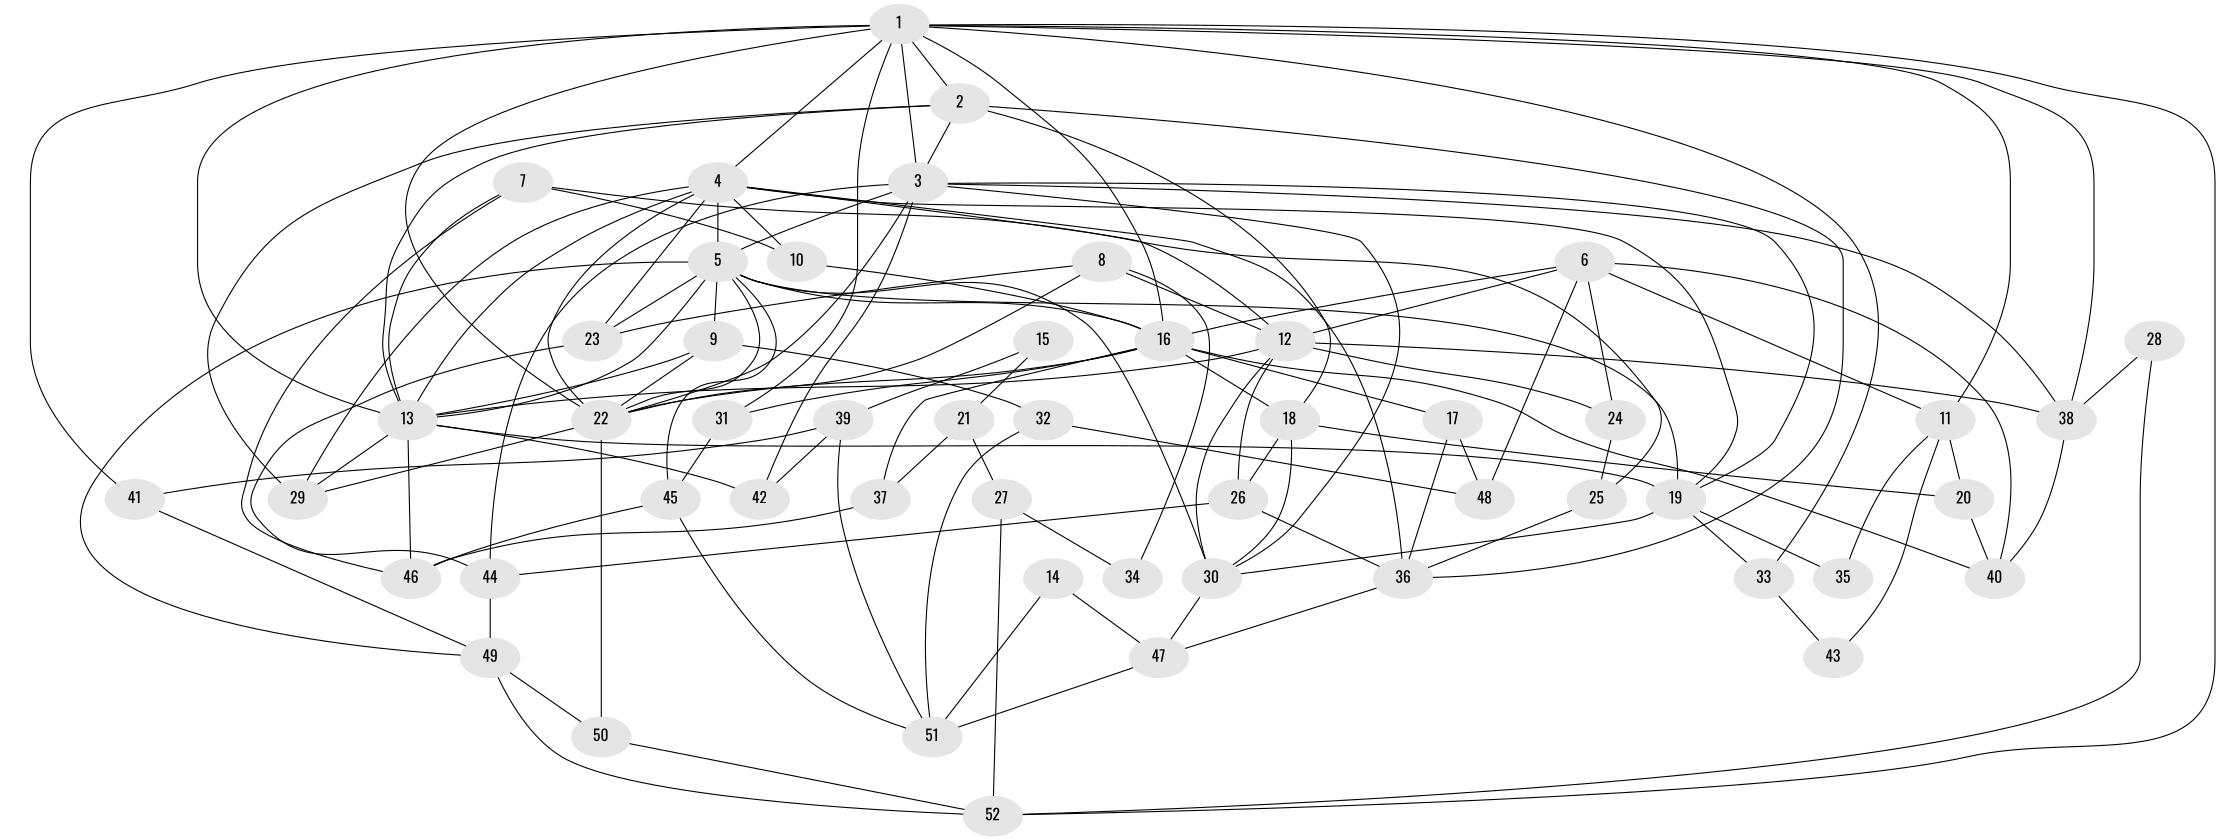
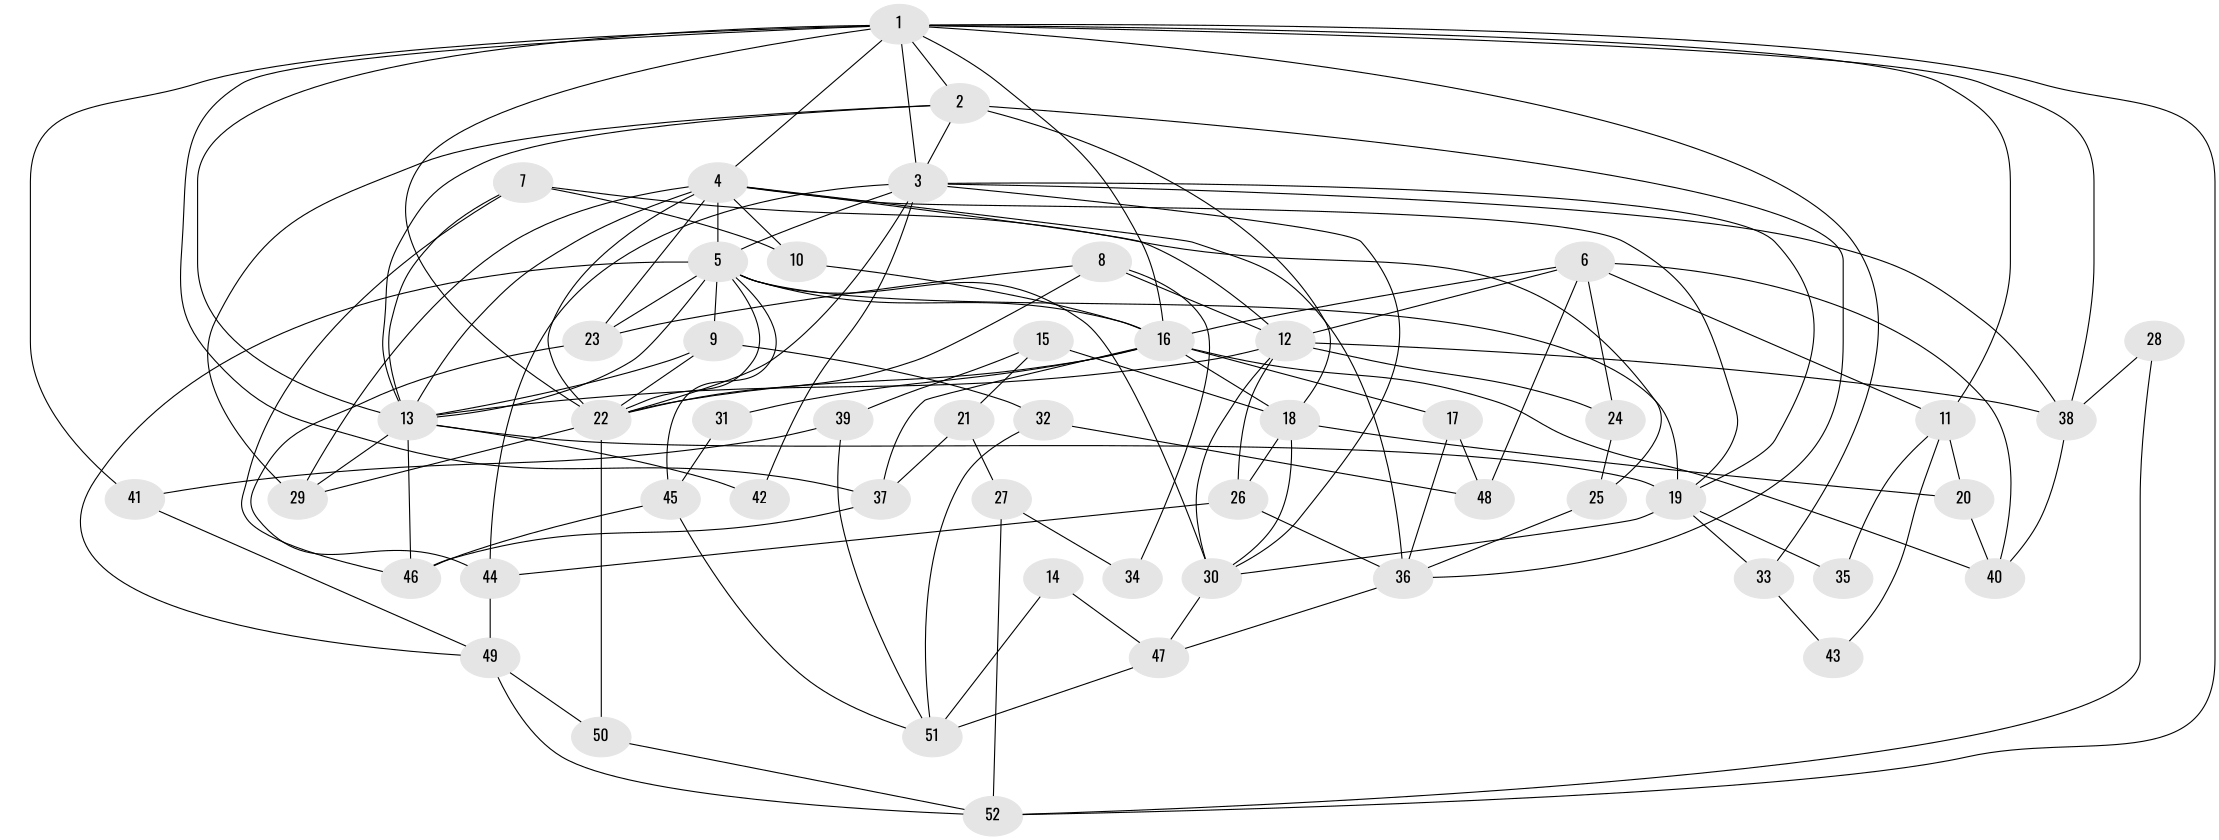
edge "1" -- "31": now "1" -- "37"
edge "15" -- "18": added
edge "39" -- "42": removed
